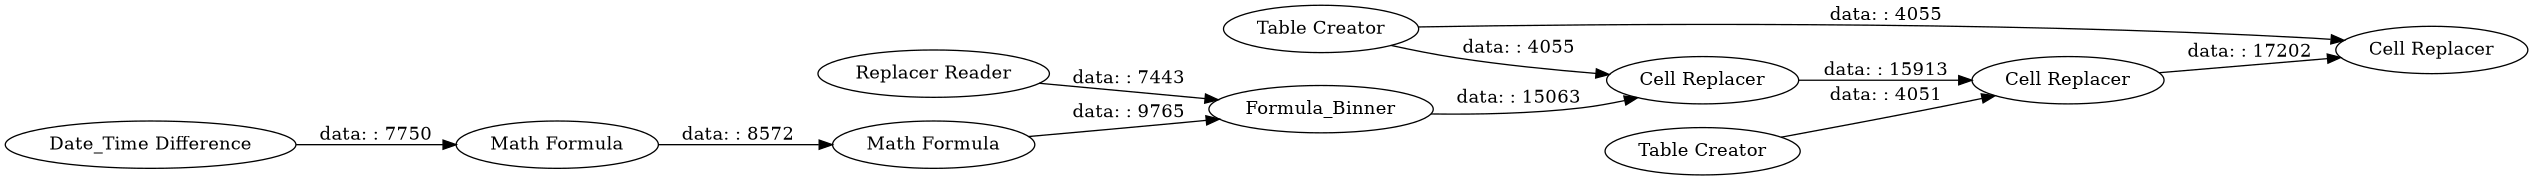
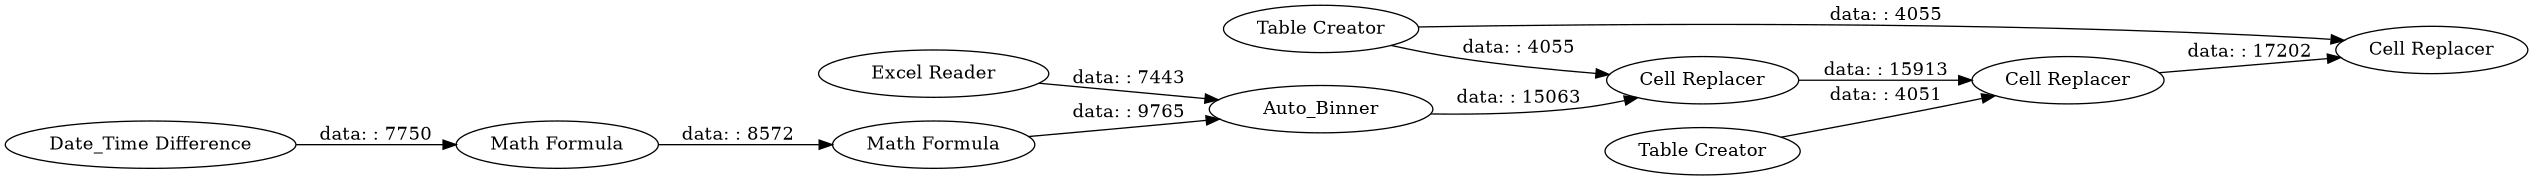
node "Replacer Reader": label "Replacer Reader" -> "Excel Reader"
node "Formula_Binner": label "Formula_Binner" -> "Auto_Binner"
